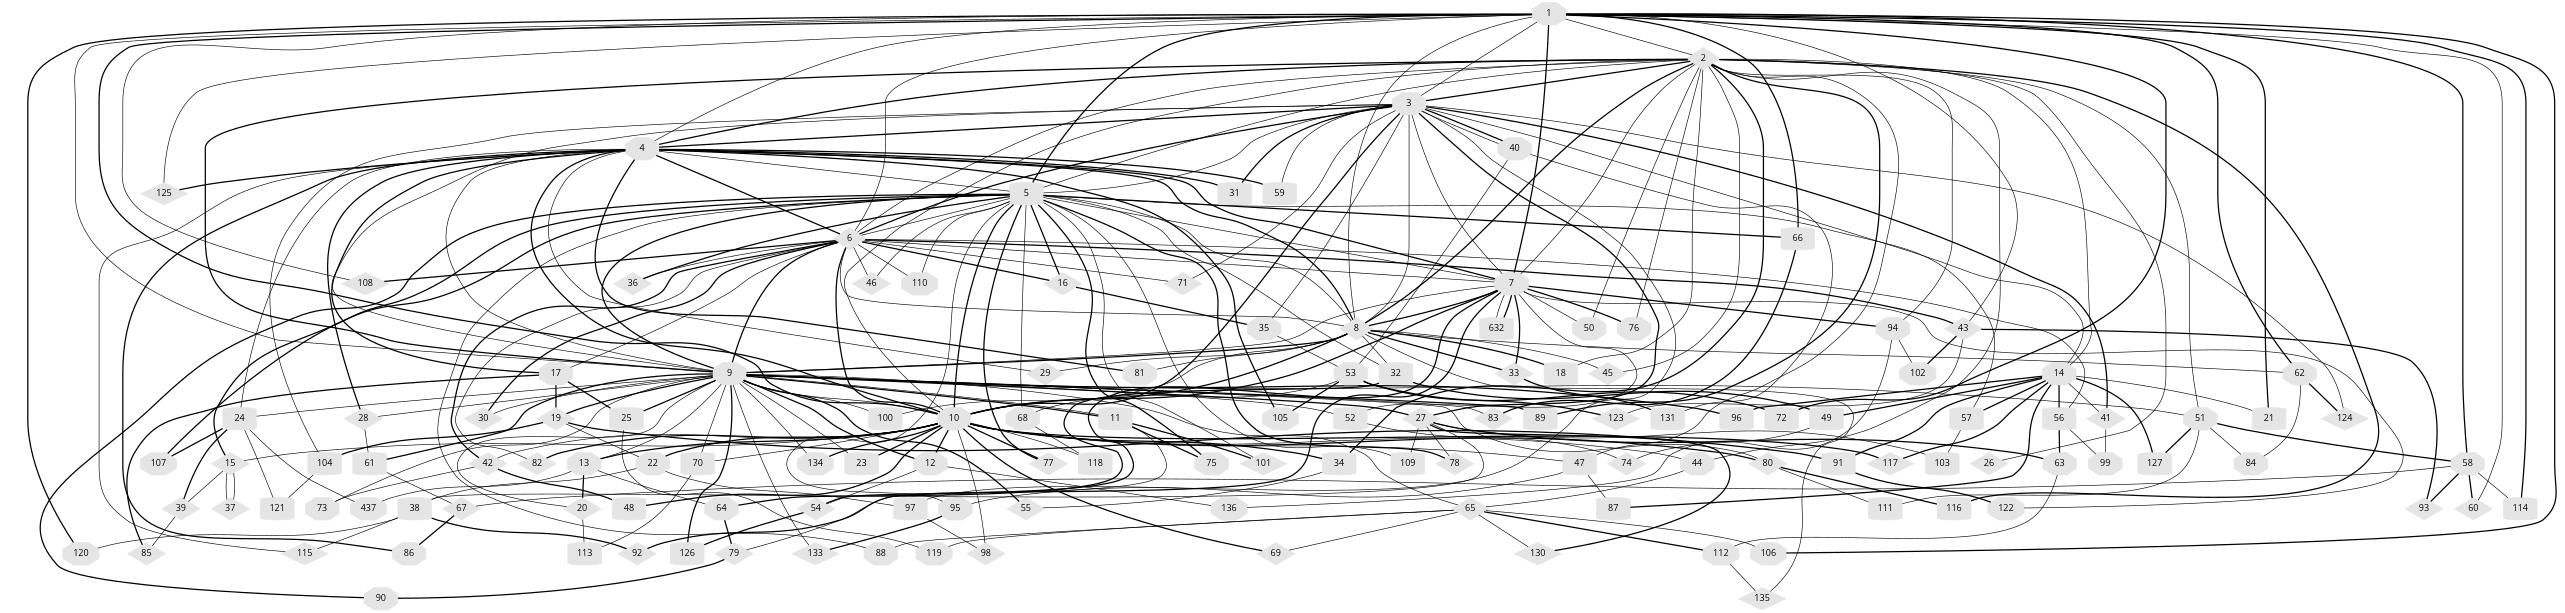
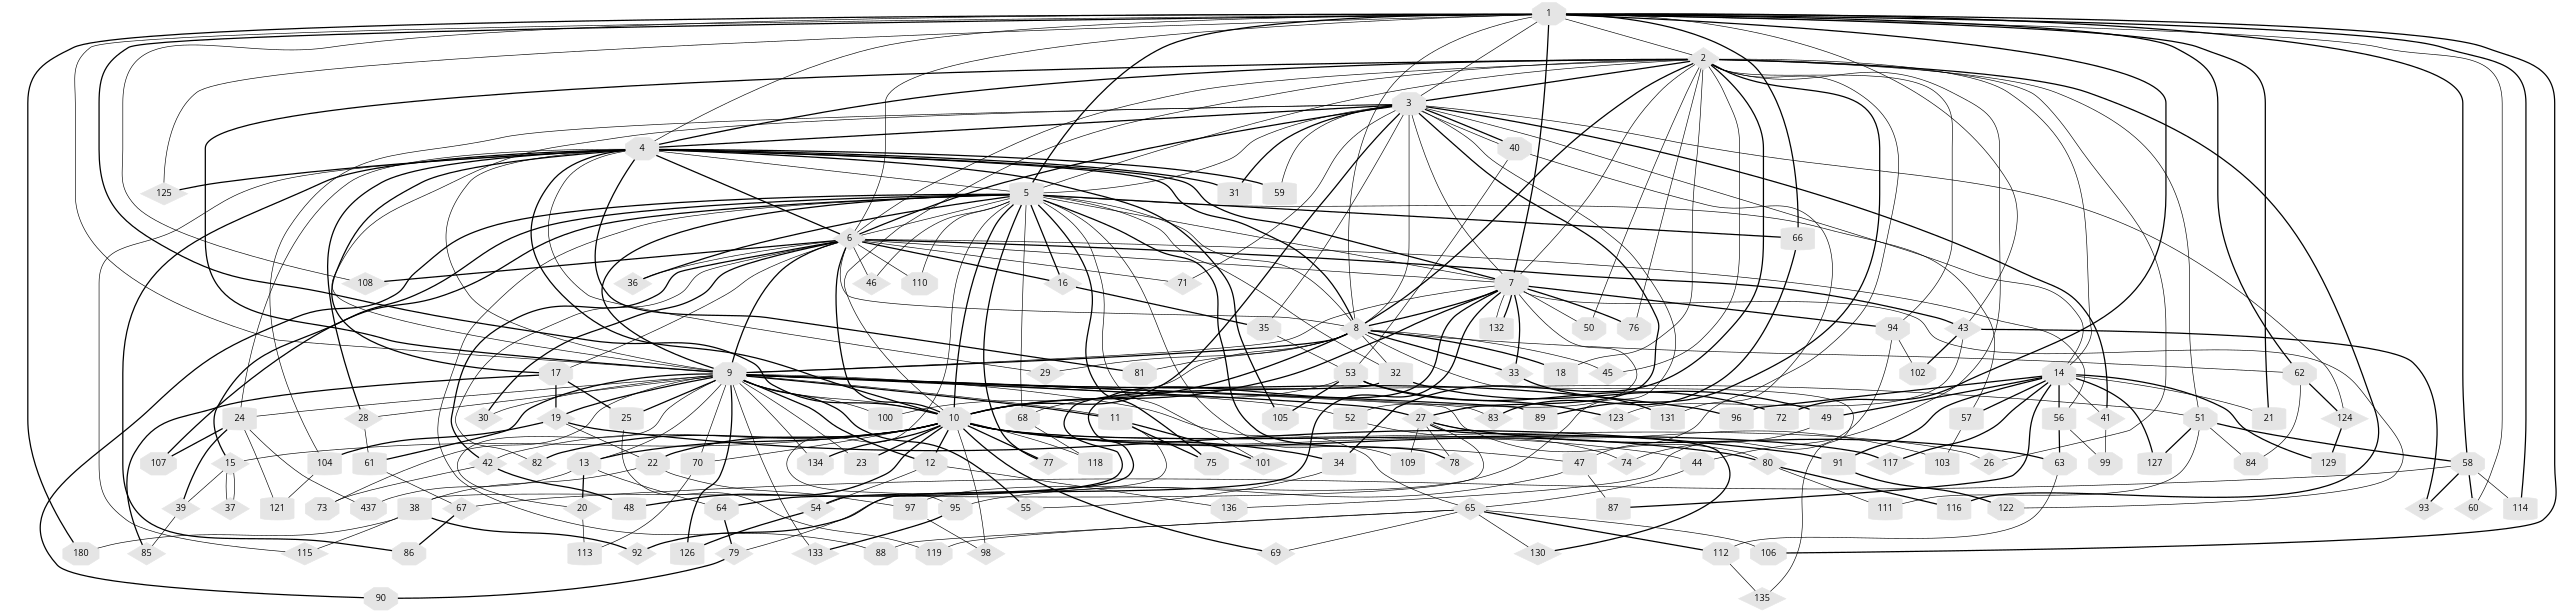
node "632": label "632" -> "132"
edge "10" -- "26": added
node "129": added
node "120": label "120" -> "180"
